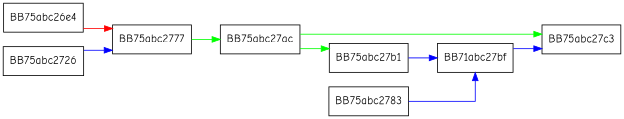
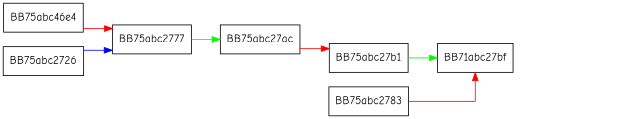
node "BB75abc26e4": label "BB75abc26e4" -> "BB75abc46e4"
node "BB75abc27c3": removed
edge "BB75abc27ac" -> "BB75abc27b1": color green -> red
edge "BB75abc27b1" -> "BB71abc27bf": color blue -> green
edge "BB75abc2783" -> "BB71abc27bf": color blue -> red
